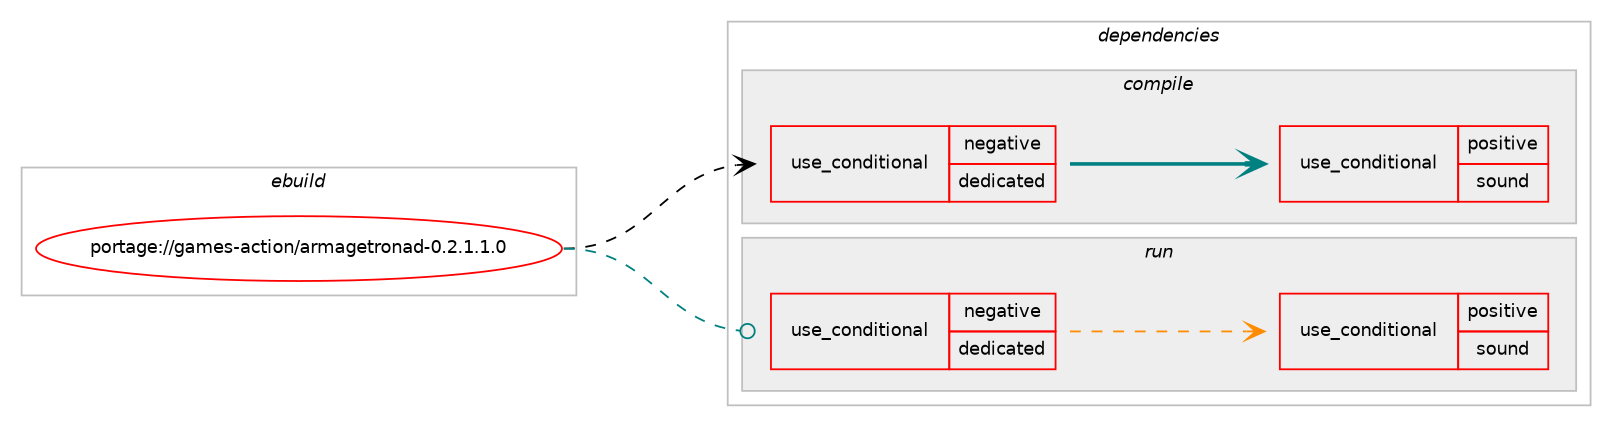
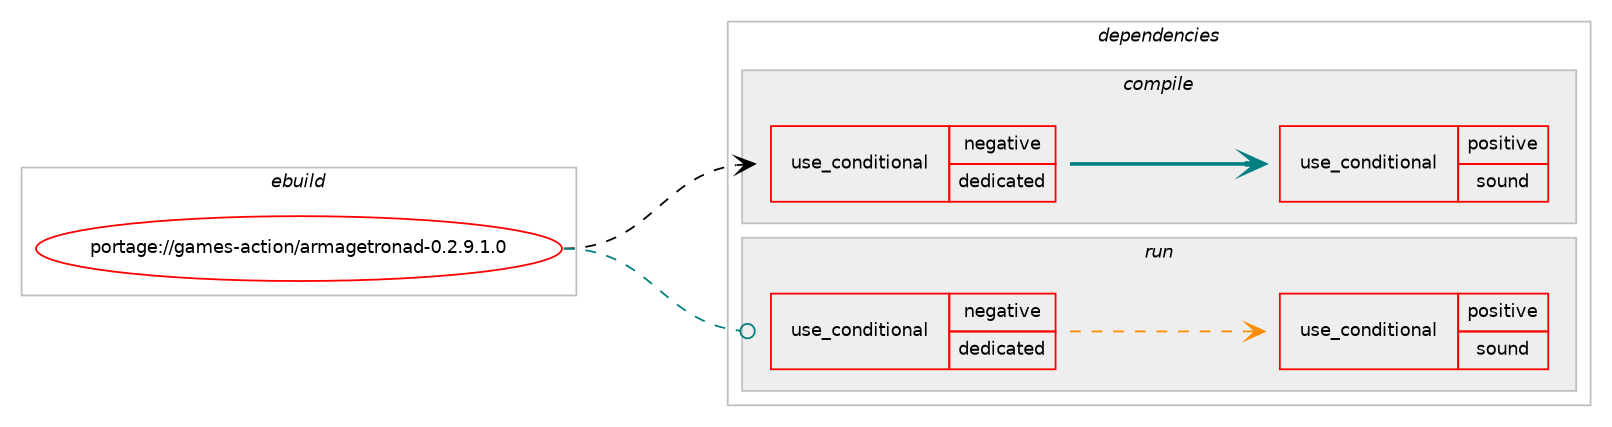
node "portage://games-action/armagetronad-0.2.1.1.0": label "portage://games-action/armagetronad-0.2.1.1.0" -> "portage://games-action/armagetronad-0.2.9.1.0"
